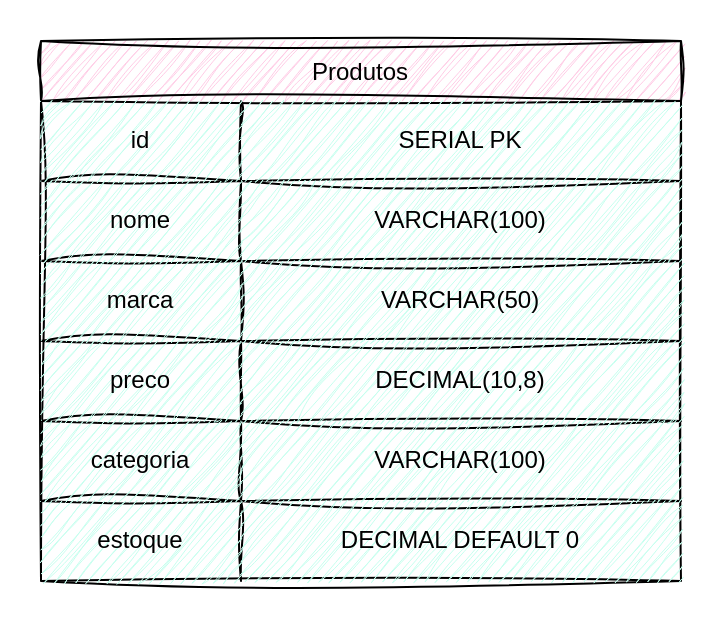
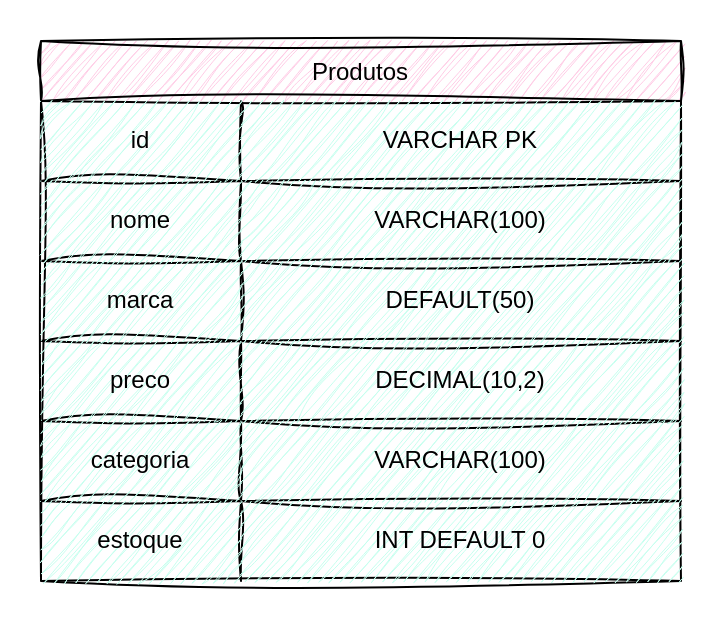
node "SERIAL PK": label "SERIAL PK" -> "VARCHAR PK"
node "VARCHAR(50)": label "VARCHAR(50)" -> "DEFAULT(50)"
node "DECIMAL(10,8)": label "DECIMAL(10,8)" -> "DECIMAL(10,2)"
node "DECIMAL DEFAULT 0": label "DECIMAL DEFAULT 0" -> "INT DEFAULT 0"
